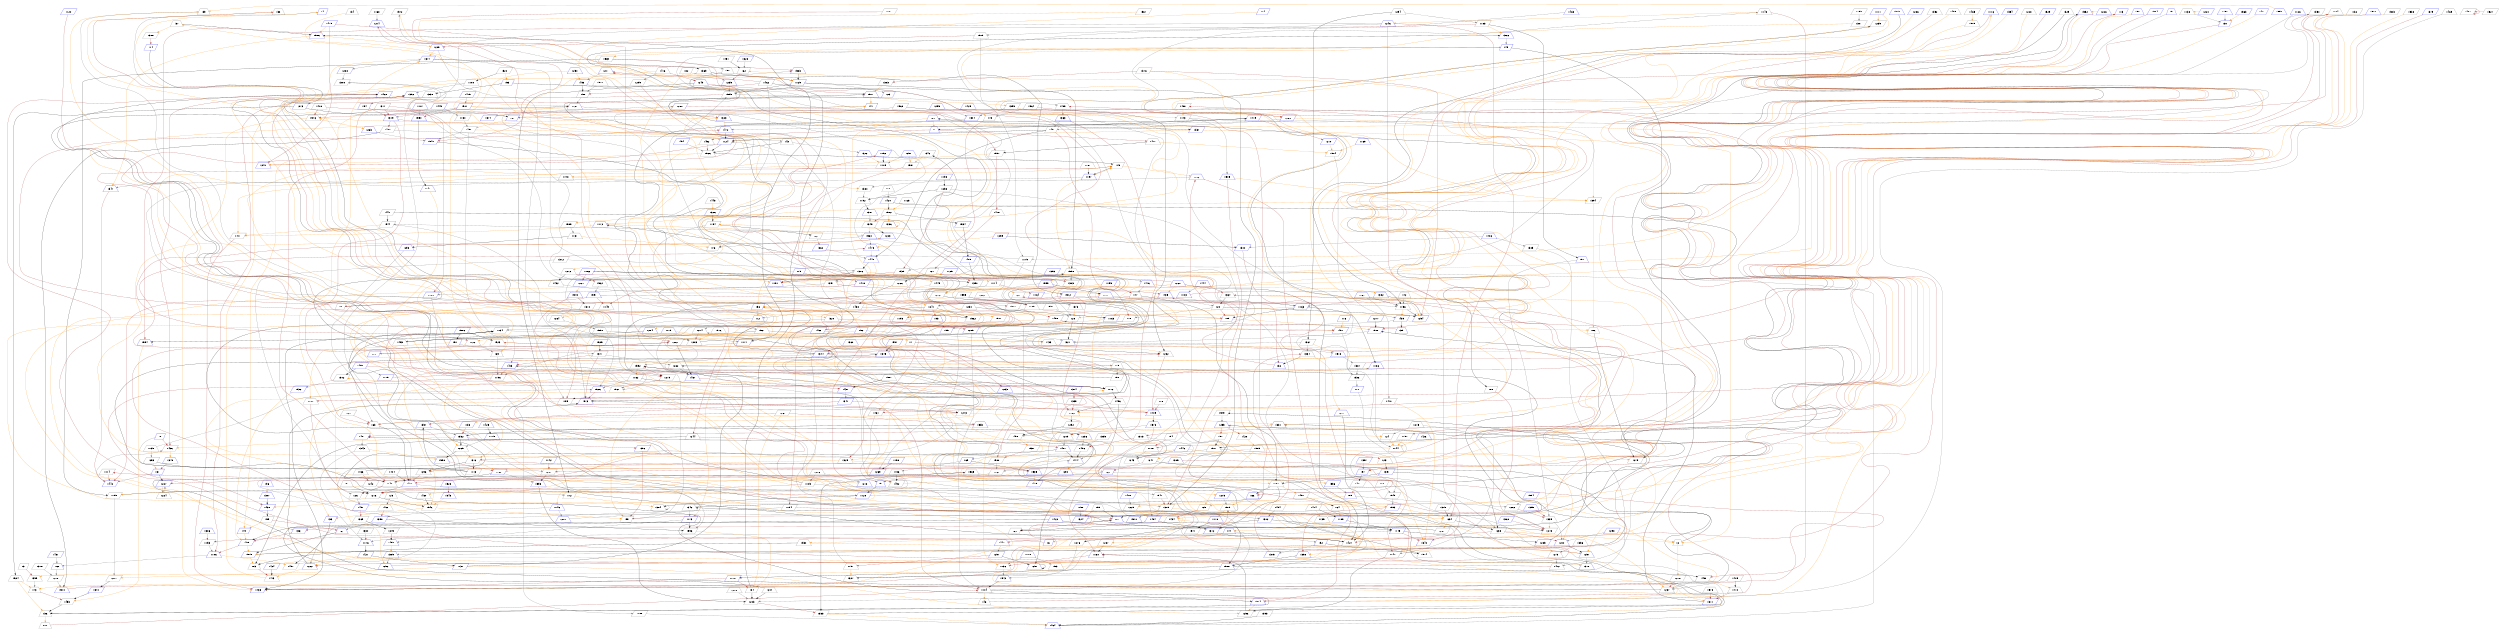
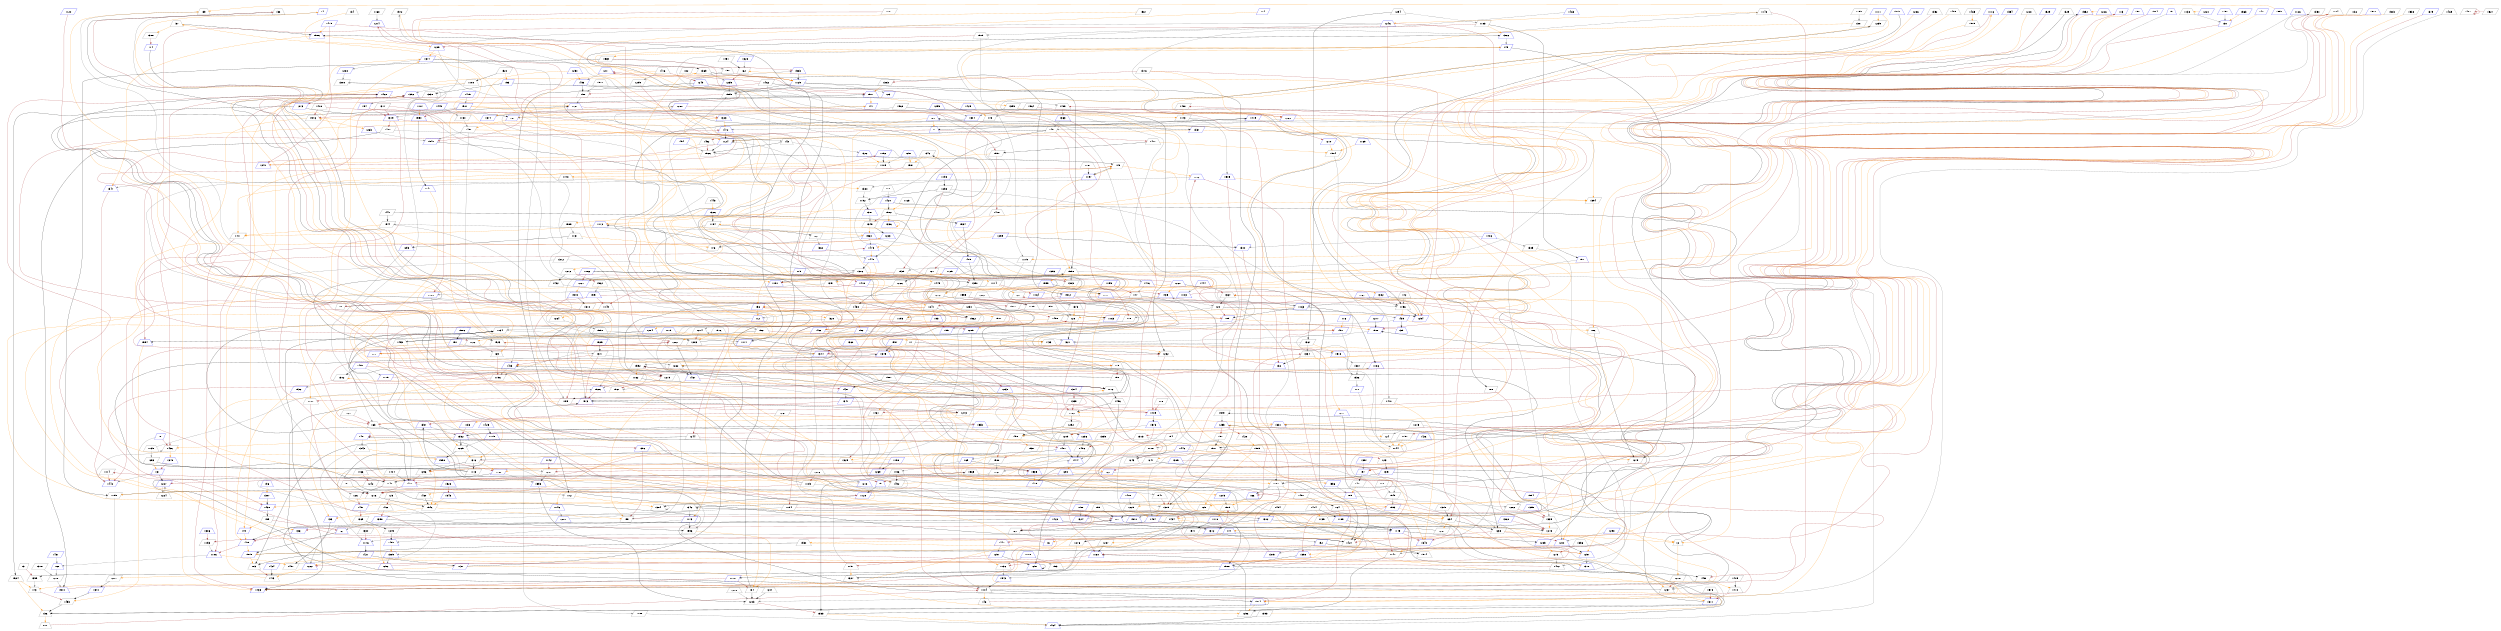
edge "v38" -> "v399": color darkorange -> black
